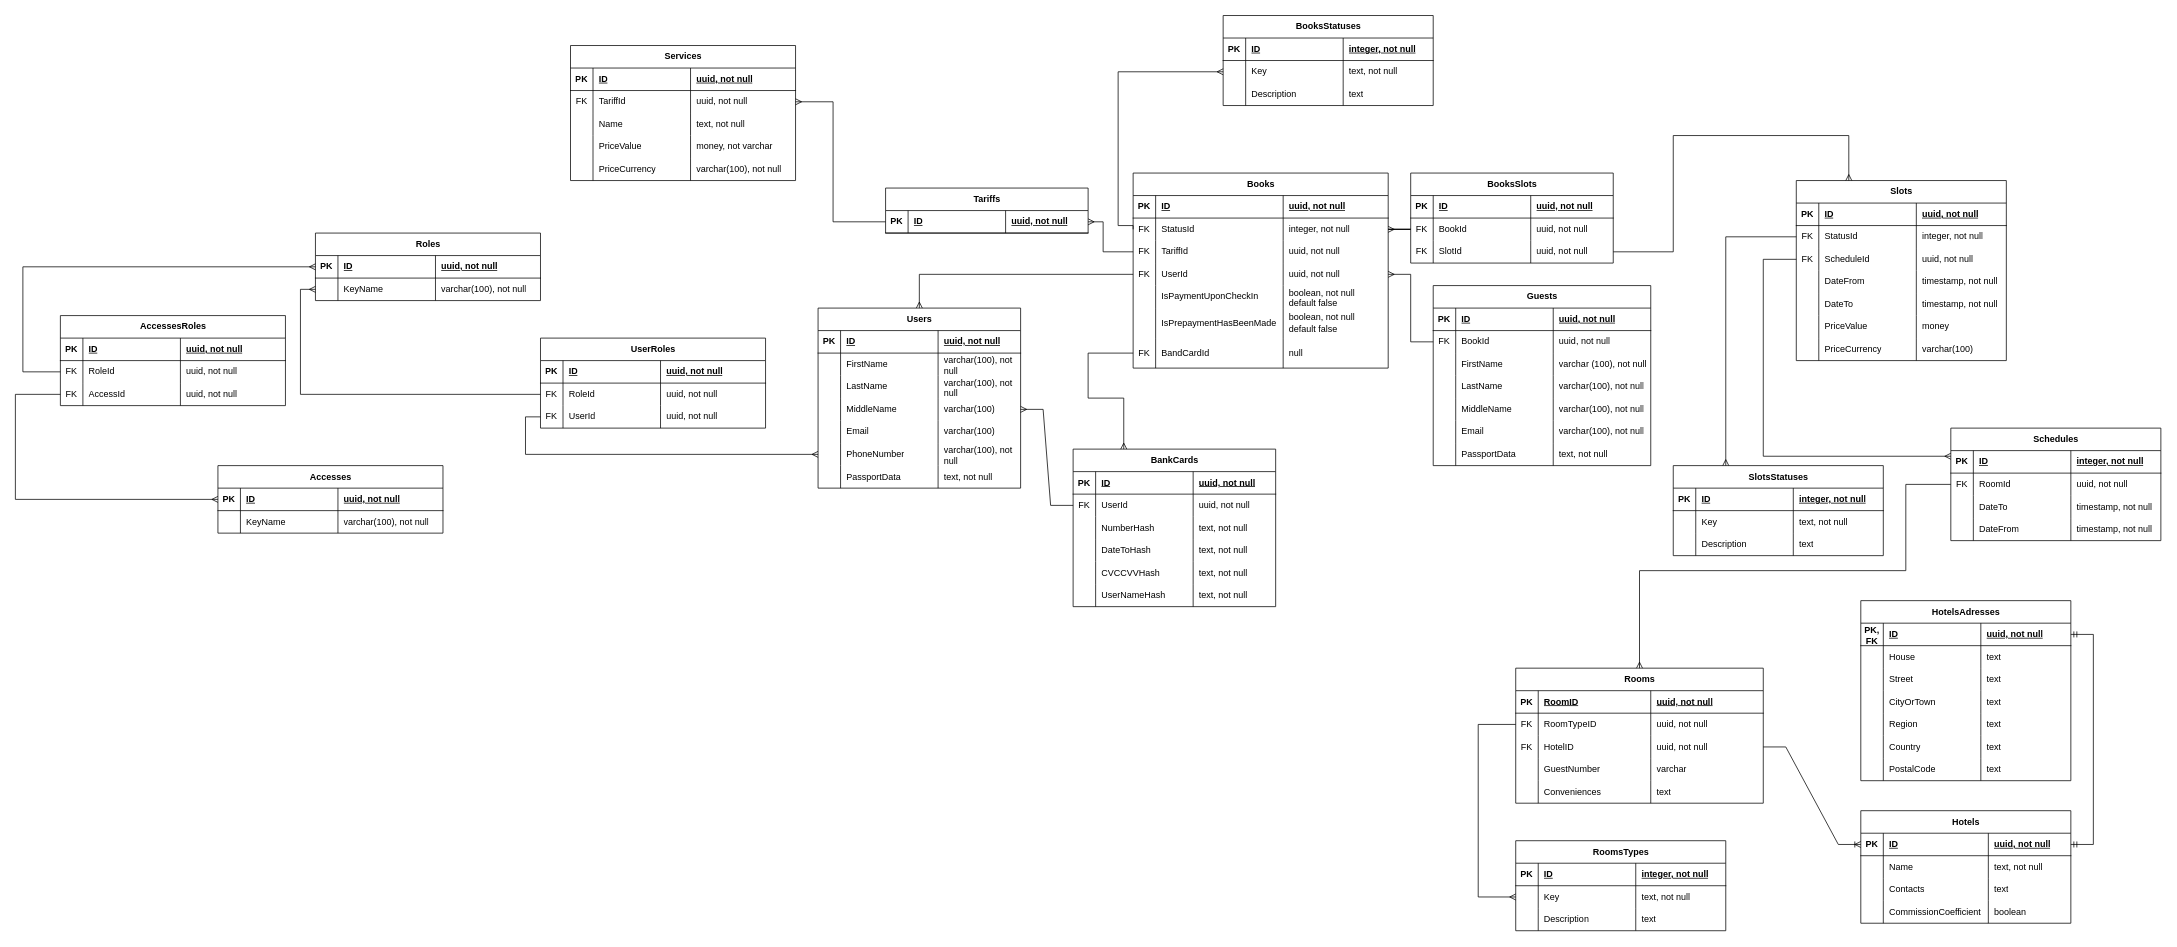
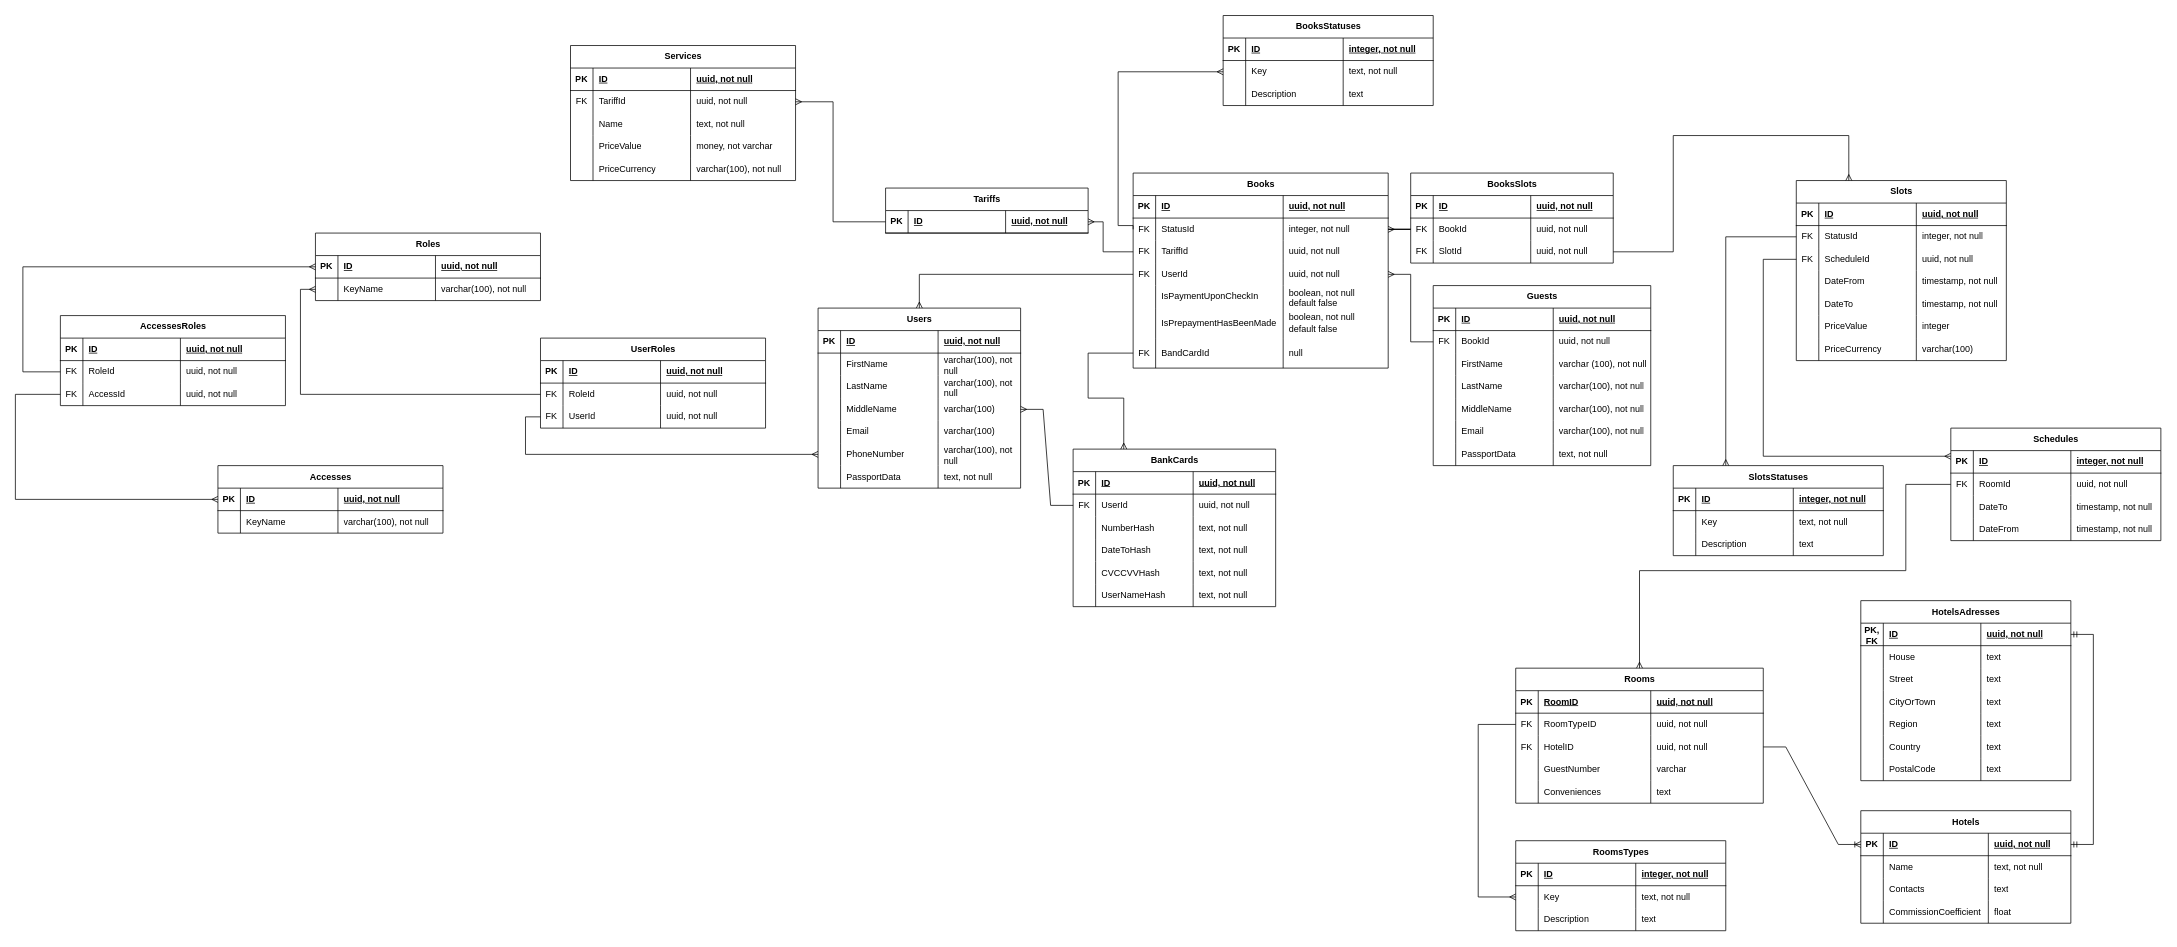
node "money": label "money" -> "integer"
node "boolean": label "boolean" -> "float"
